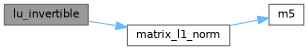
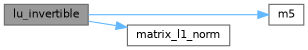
edge "matrix_l1_norm" -> "m5": now "lu_invertible" -> "m5"
